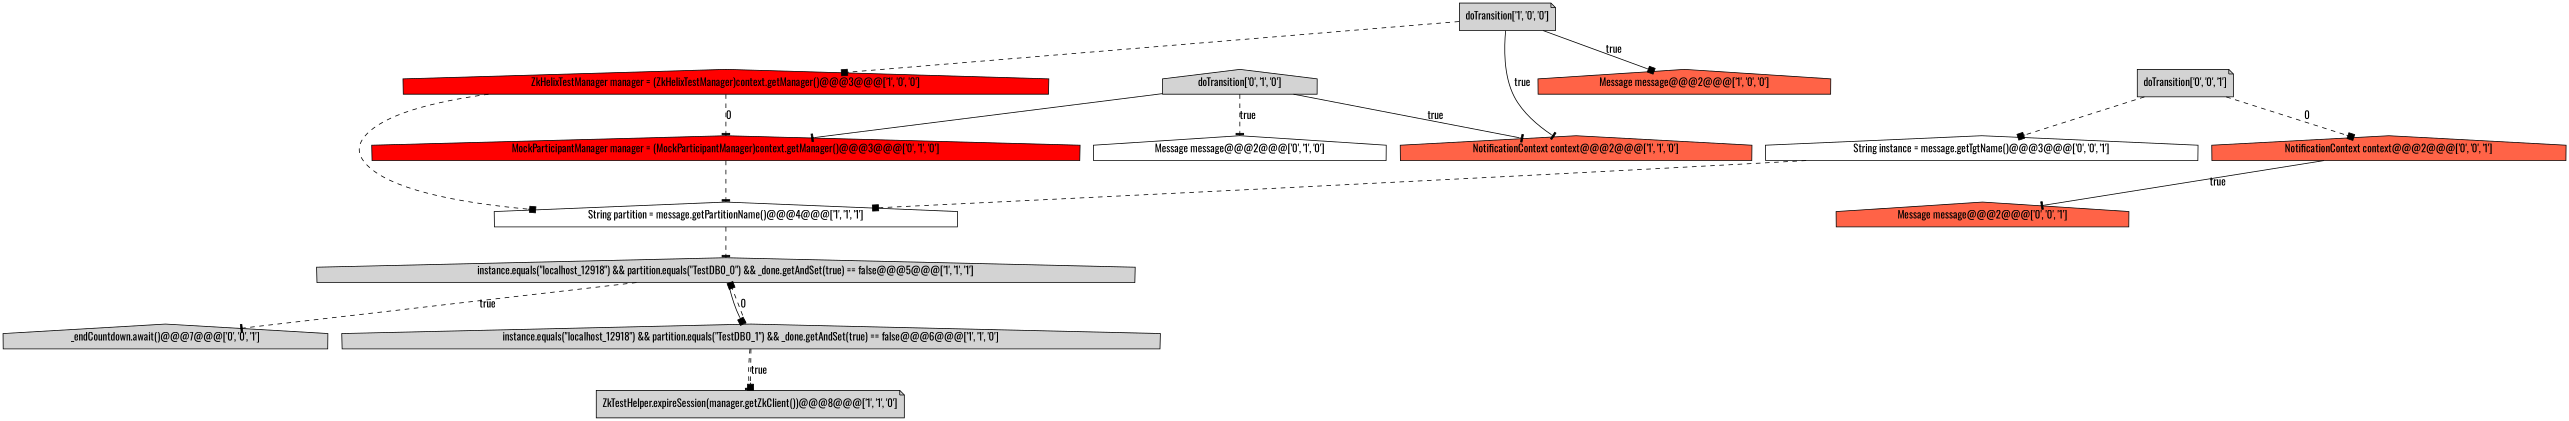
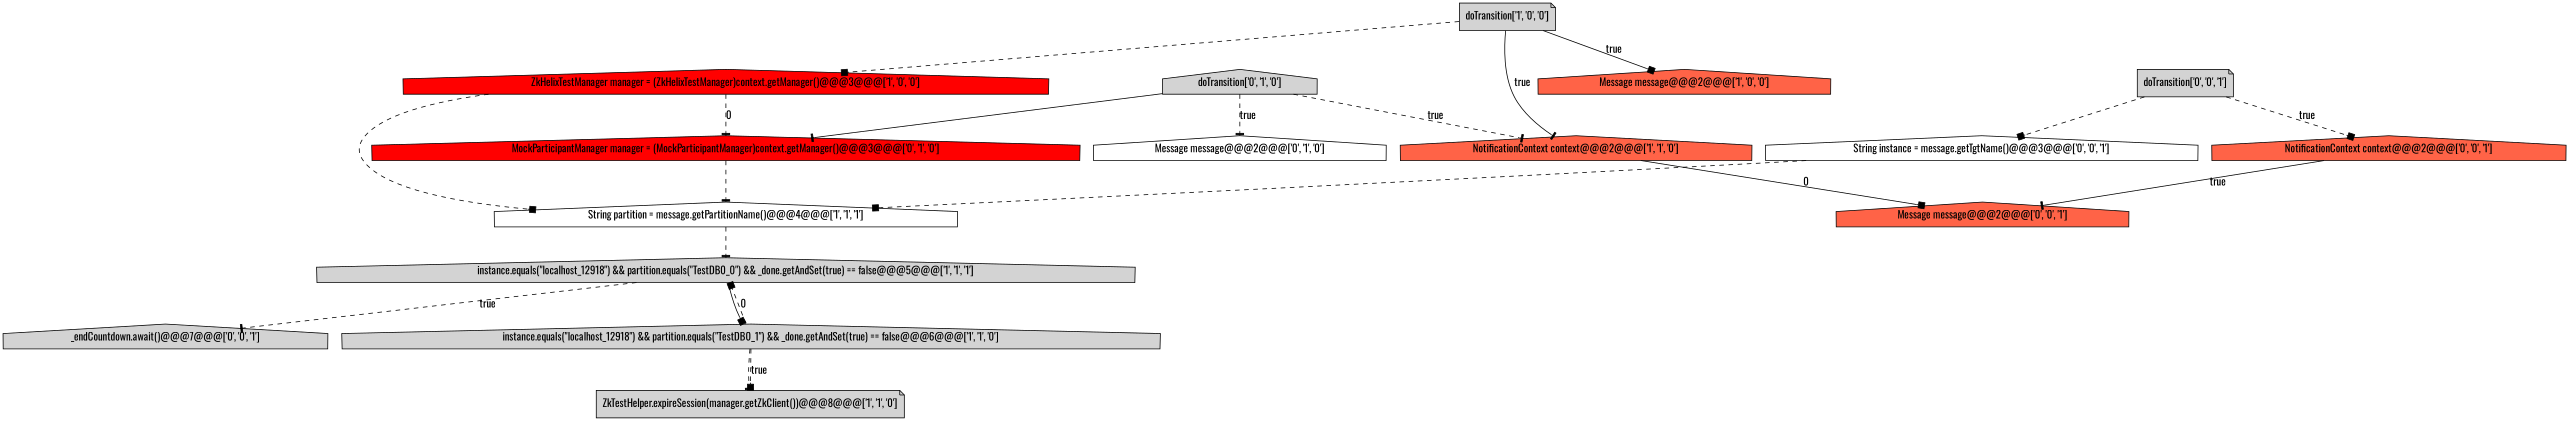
edge "doTransition['0', '1', '0']" -> "NotificationContext context@@@2@@@['1', '1', '0']": style solid -> dashed
edge "doTransition['0', '0', '1']" -> "NotificationContext context@@@2@@@['0', '0', '1']": label "0" -> "true"
edge "NotificationContext context@@@2@@@['1', '1', '0']" -> "Message message@@@2@@@['0', '0', '1']": added, label "0"
